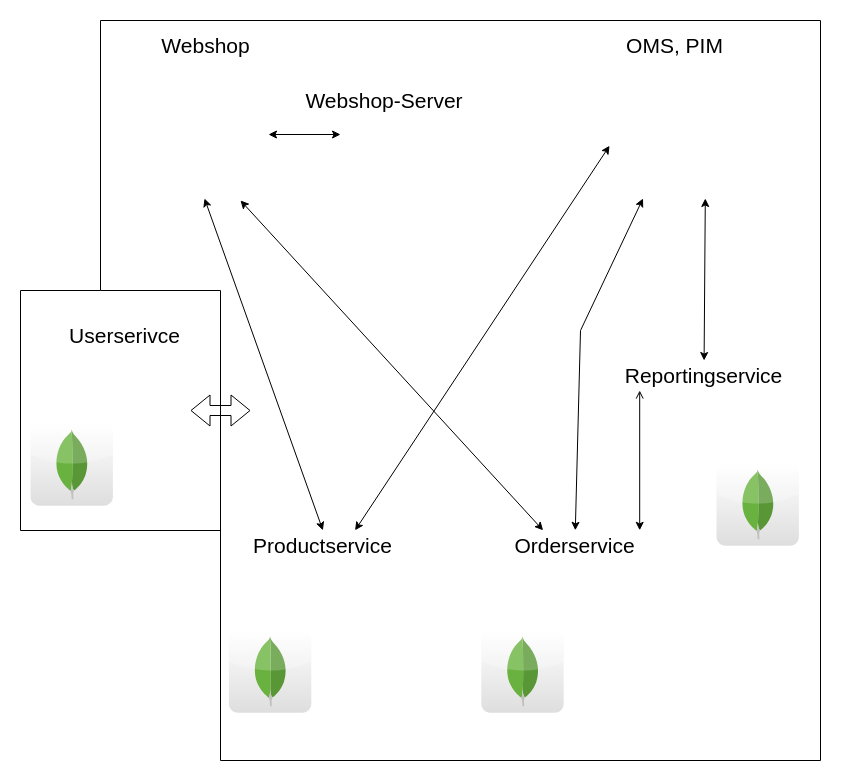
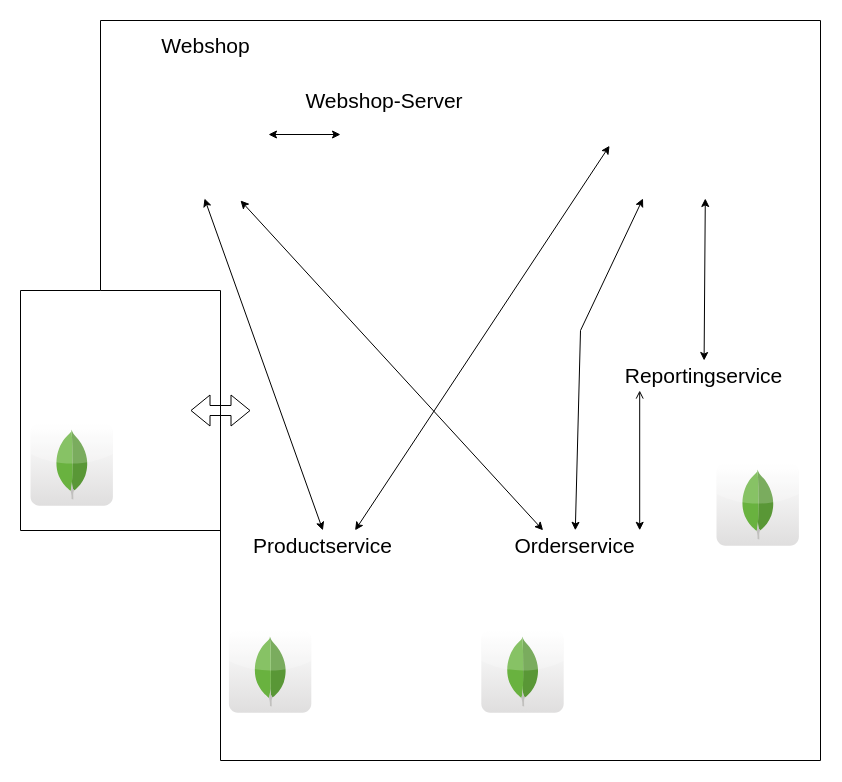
node "OMS, PIM": removed
node "Userserivce": removed
